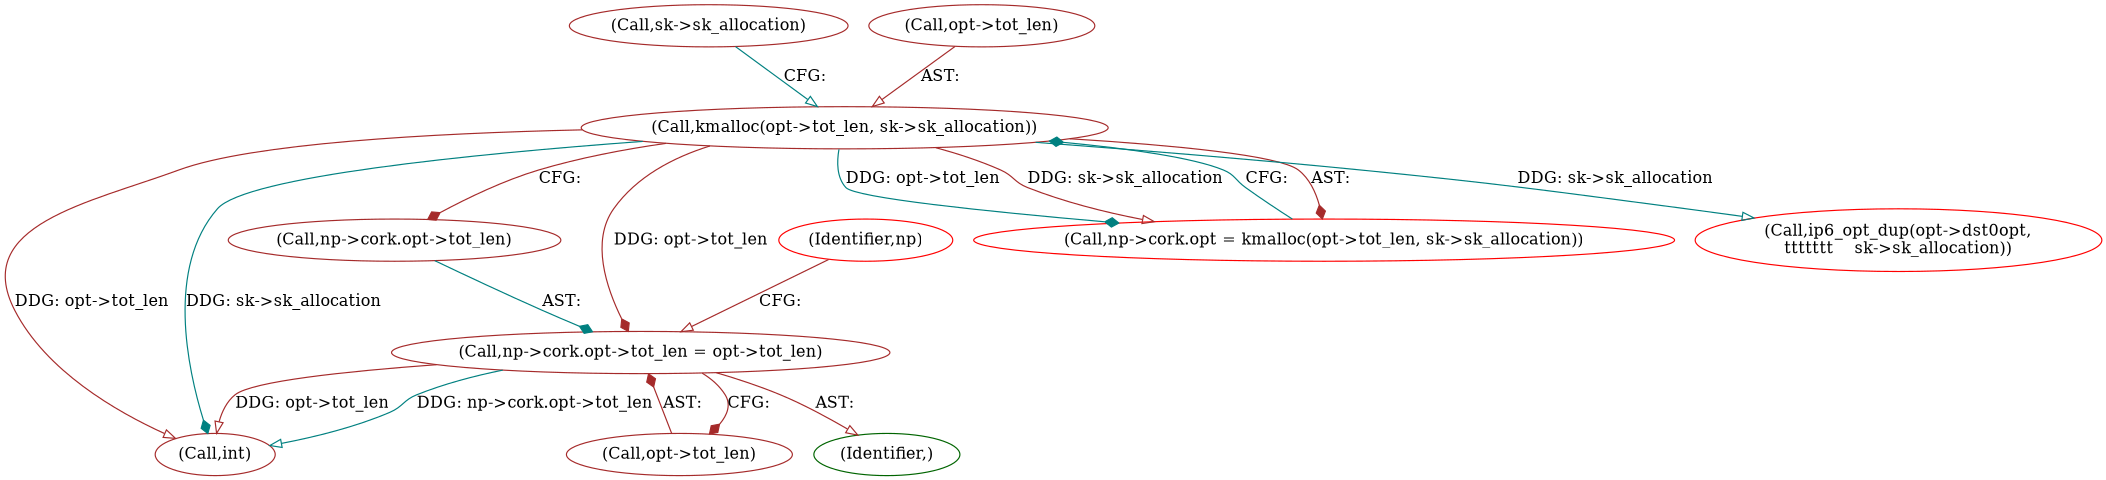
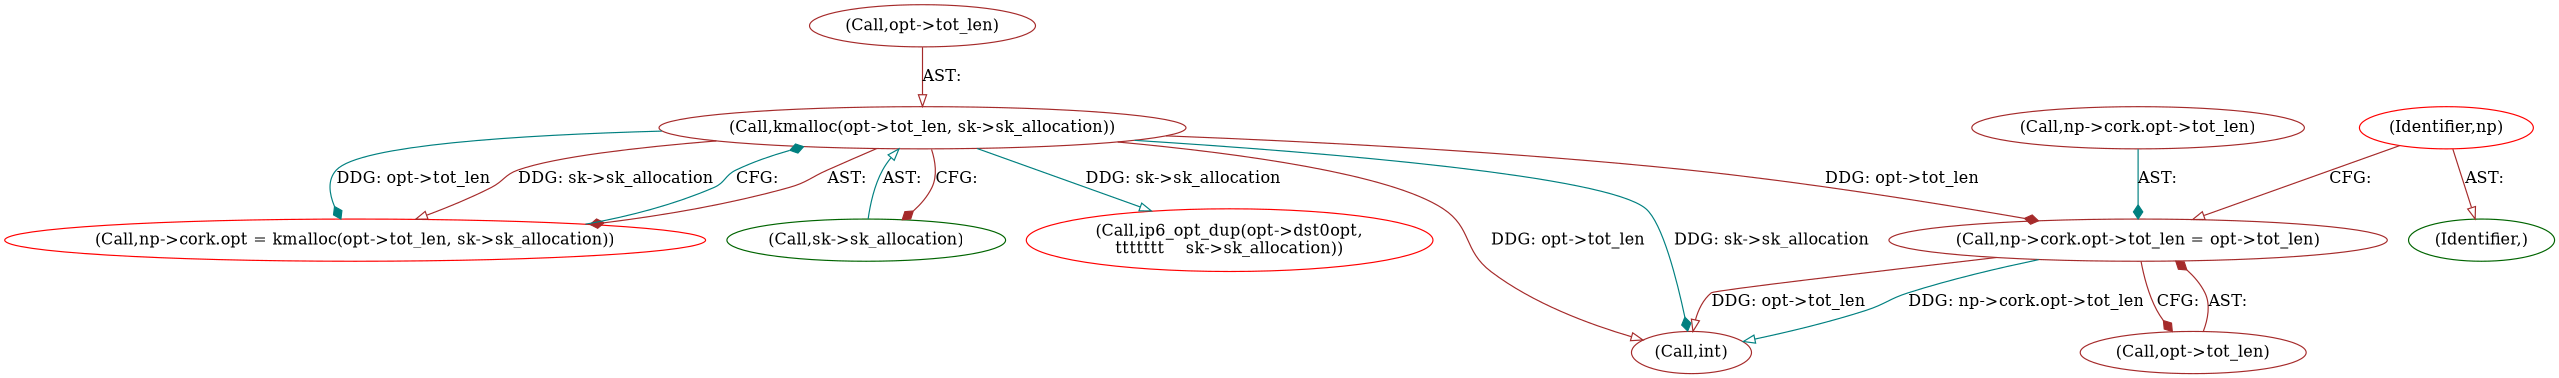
node "(Call,sk->sk_allocation)": color brown -> darkgreen
edge "(Call,sk->sk_allocation)" -> "(Call,kmalloc(opt->tot_len, sk->sk_allocation))": label "CFG: " -> "AST: "
edge "(Call,kmalloc(opt->tot_len, sk->sk_allocation))" -> "(Call,np->cork.opt->tot_len)": now "(Call,kmalloc(opt->tot_len, sk->sk_allocation))" -> "(Call,sk->sk_allocation)"
edge "(Call,np->cork.opt->tot_len = opt->tot_len)" -> "(Identifier,)": now "(Identifier,np)" -> "(Identifier,)"
